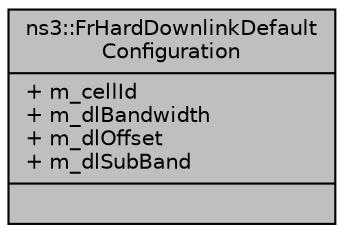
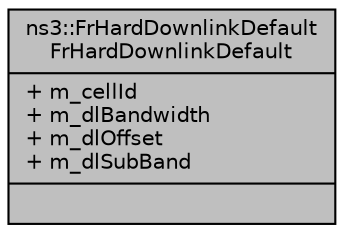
node "ns3::FrHardDownlinkDefault": text "Configuration" -> "FrHardDownlinkDefault"
